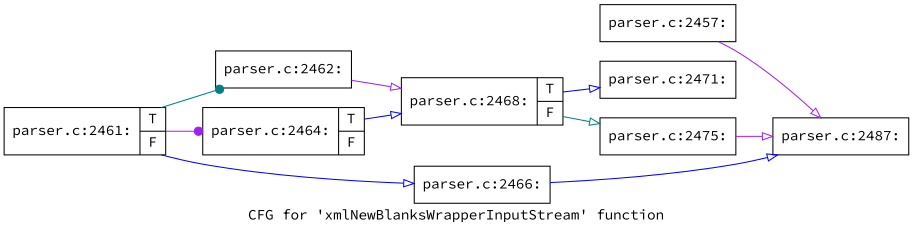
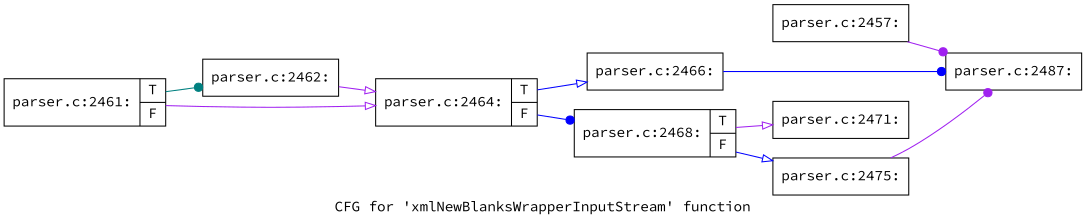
edge "parser.c:2457:" -> "parser.c:2487:": arrowhead onormal -> dot
edge "parser.c:2462:" -> "parser.c:2468:": now "parser.c:2462:" -> "parser.c:2464:"
edge "parser.c:2468:" -> "parser.c:2471:": color blue -> purple
edge "parser.c:2464:" -> "parser.c:2468:": arrowhead onormal -> dot
edge "parser.c:2468:" -> "parser.c:2475:": color teal -> blue
edge "parser.c:2461:" -> "parser.c:2464:": arrowhead dot -> onormal
edge "parser.c:2475:" -> "parser.c:2487:": arrowhead onormal -> dot
edge "parser.c:2466:" -> "parser.c:2487:": arrowhead onormal -> dot
edge "parser.c:2461:" -> "parser.c:2466:": now "parser.c:2464:" -> "parser.c:2466:"
